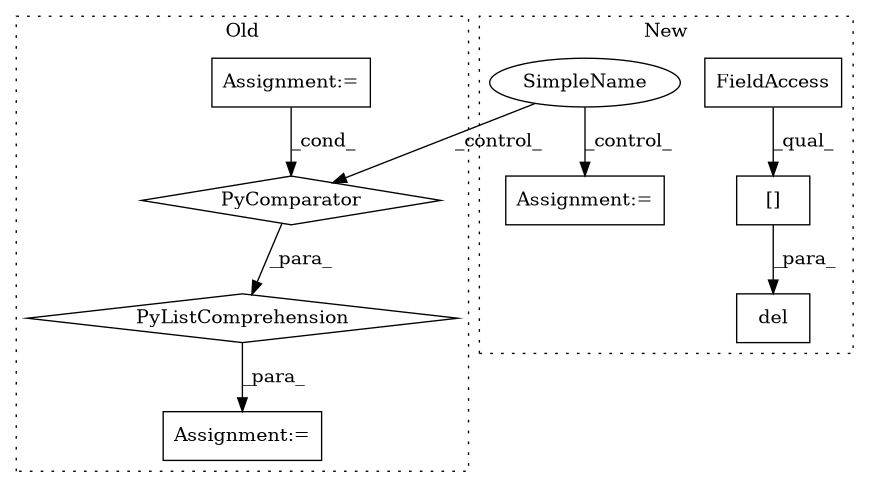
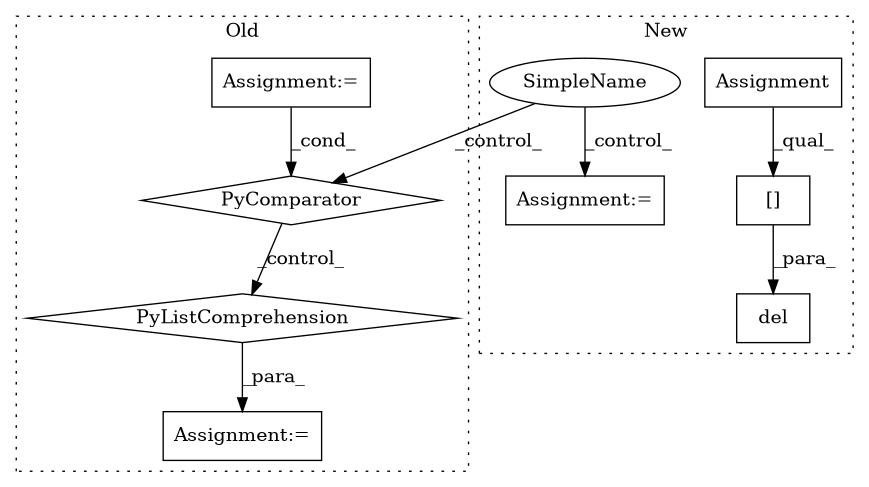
node "FieldAccess": label "FieldAccess" -> "Assignment"
edge "PyComparator" -> "PyListComprehension": label "_para_" -> "_control_"
